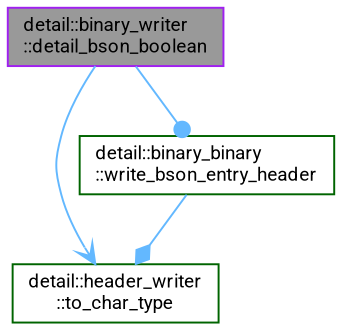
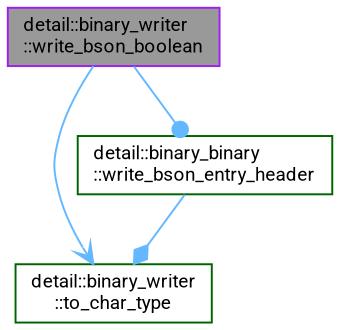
node "detail::binary_writer ::detail_bson_boolean": label "detail::binary_writer ::detail_bson_boolean" -> "detail::binary_writer ::write_bson_boolean"
node "detail::header_writer ::to_char_type": label "detail::header_writer ::to_char_type" -> "detail::binary_writer ::to_char_type"
